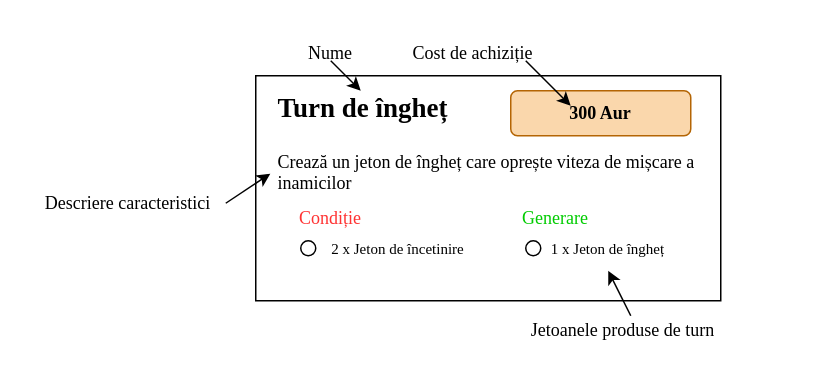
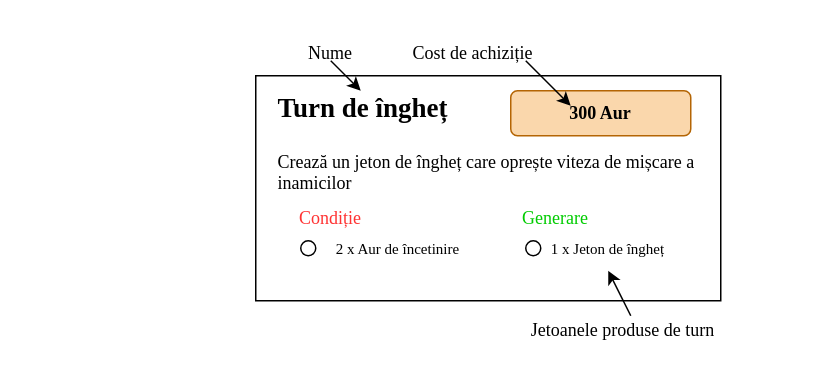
edge "Descriere caracteristici" -> "Turn de înghețCrează un jeton de îngheț care oprește viteza de mișcare a inamicilor": removed
node "Descriere caracteristici": removed
node "2 x Jeton de încetinire": label "2 x Jeton de încetinire" -> "2 x Aur de încetinire"
